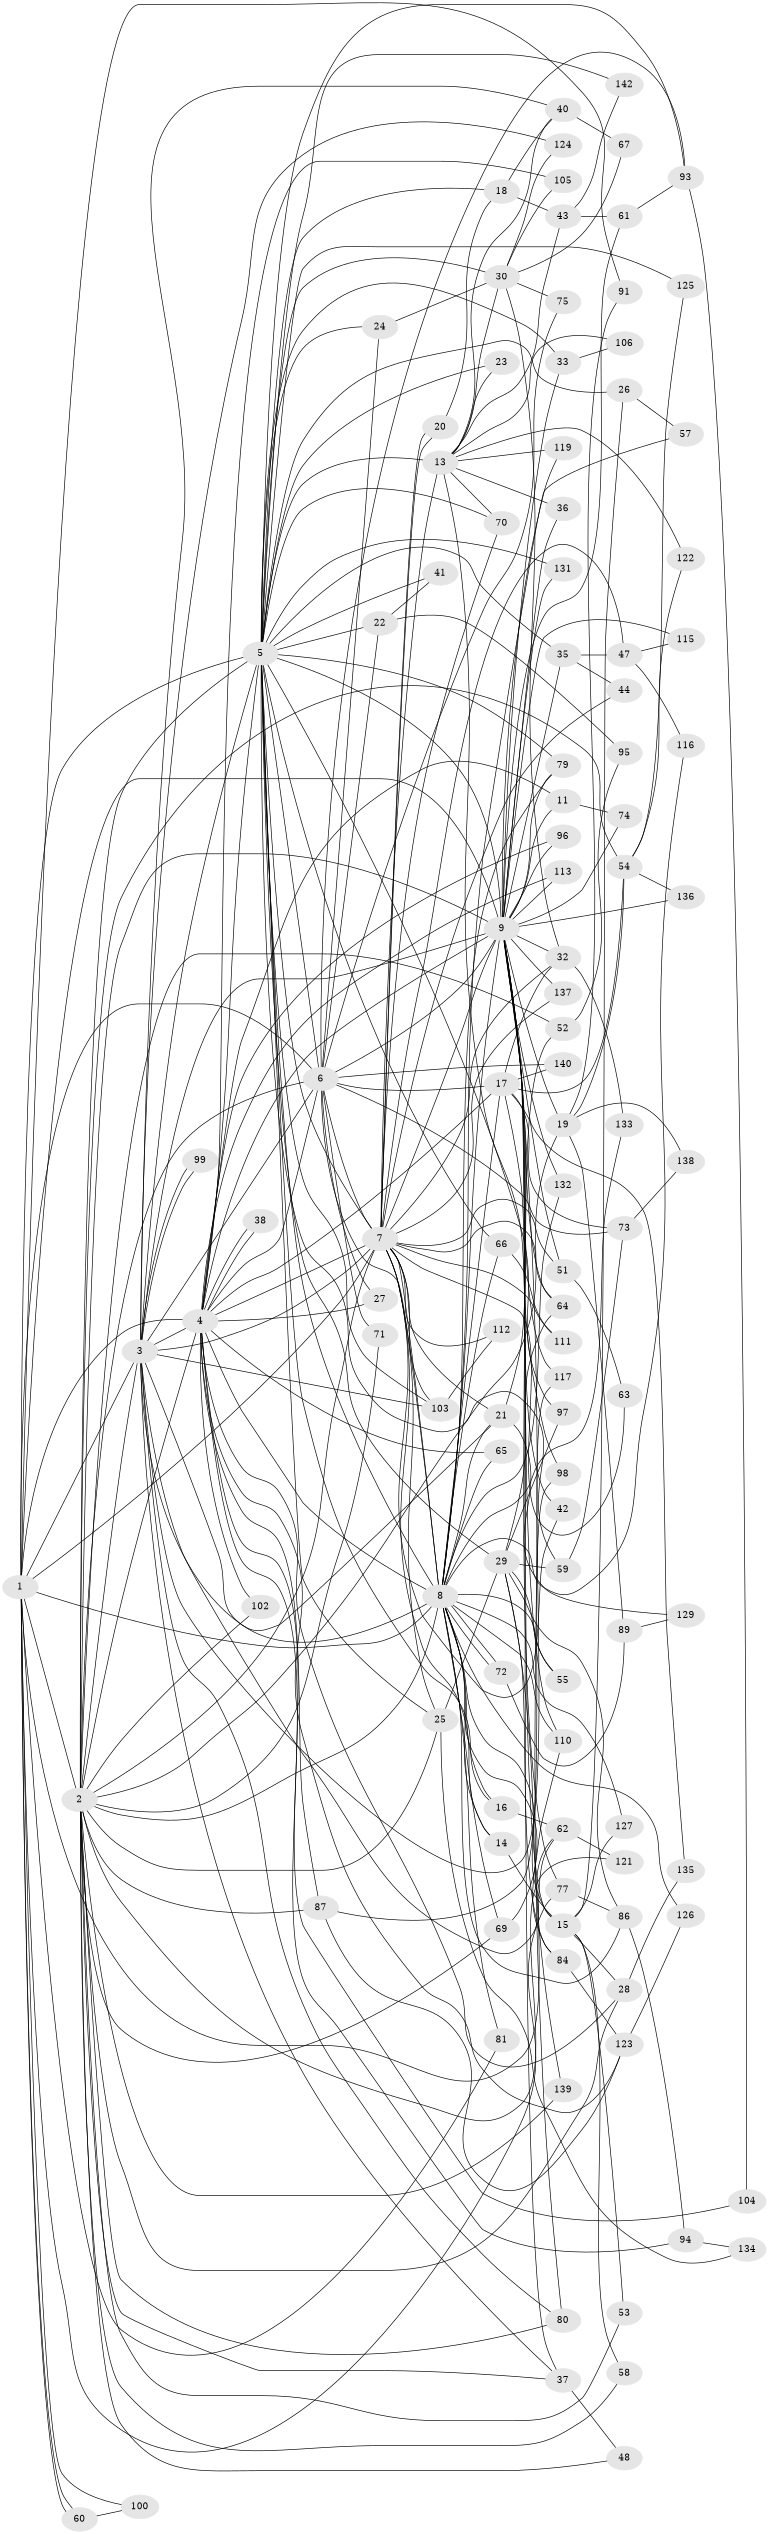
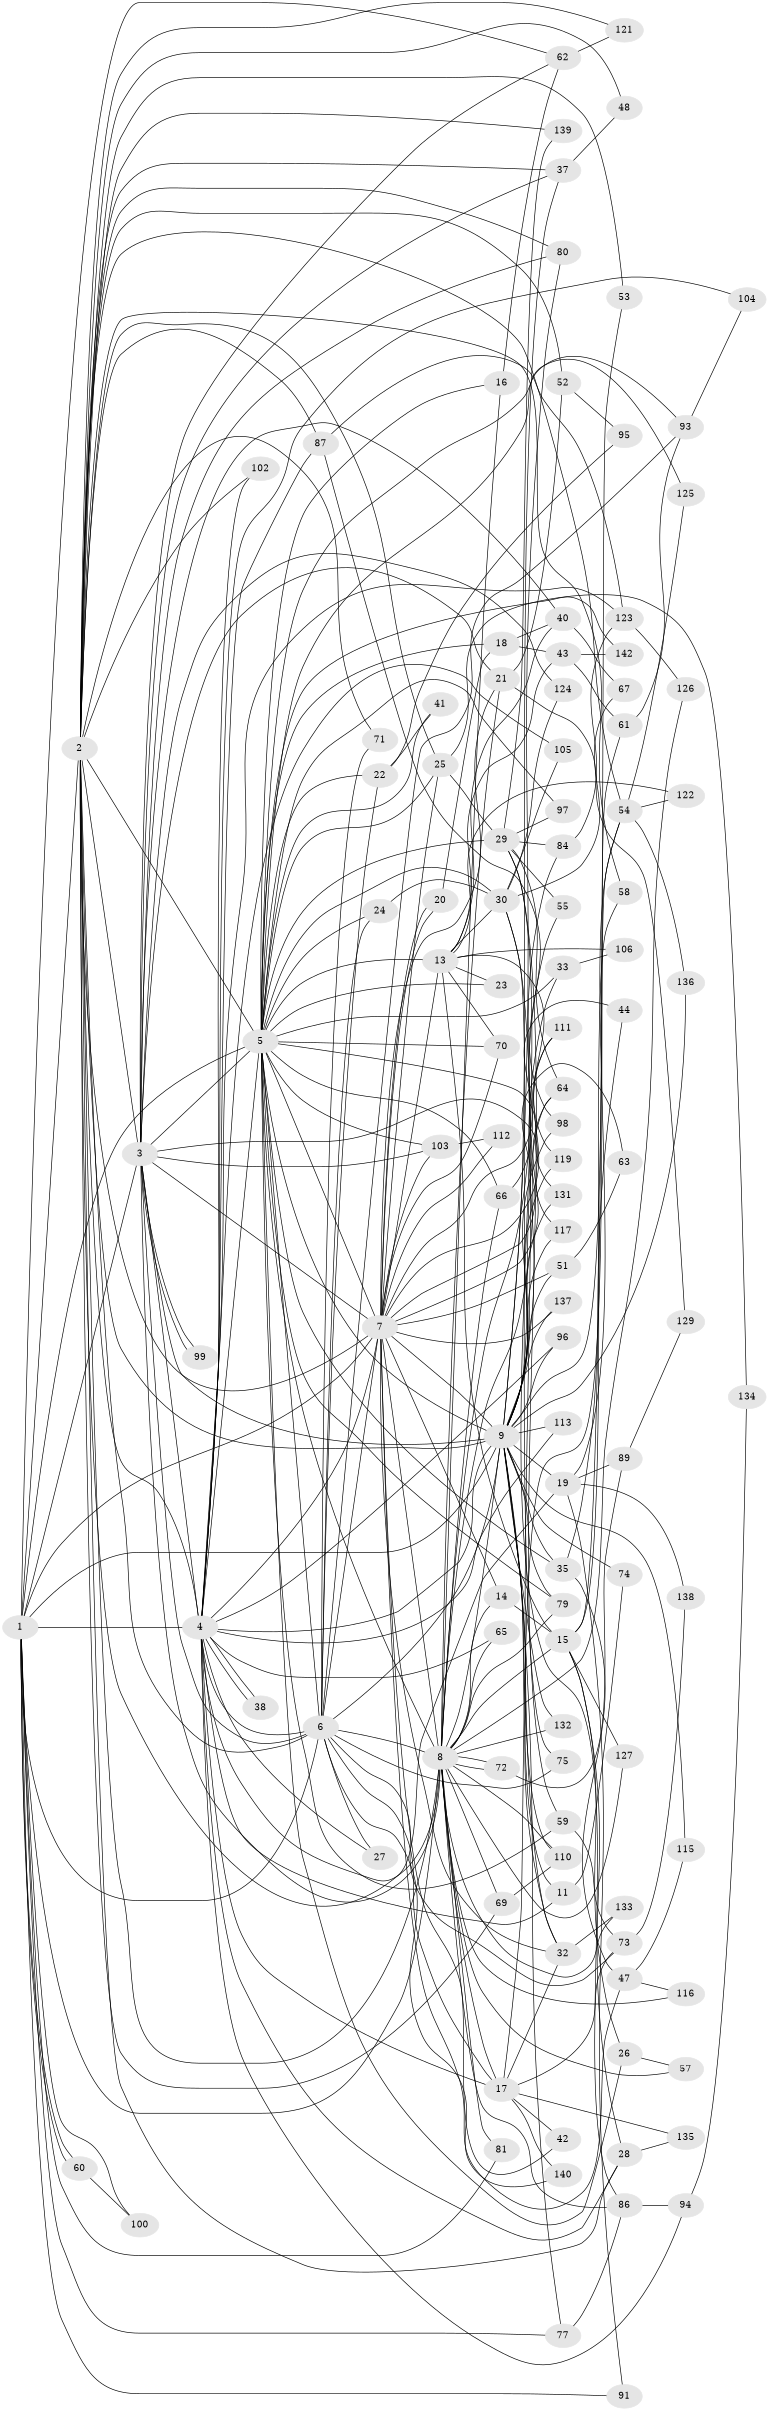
node "36": removed
